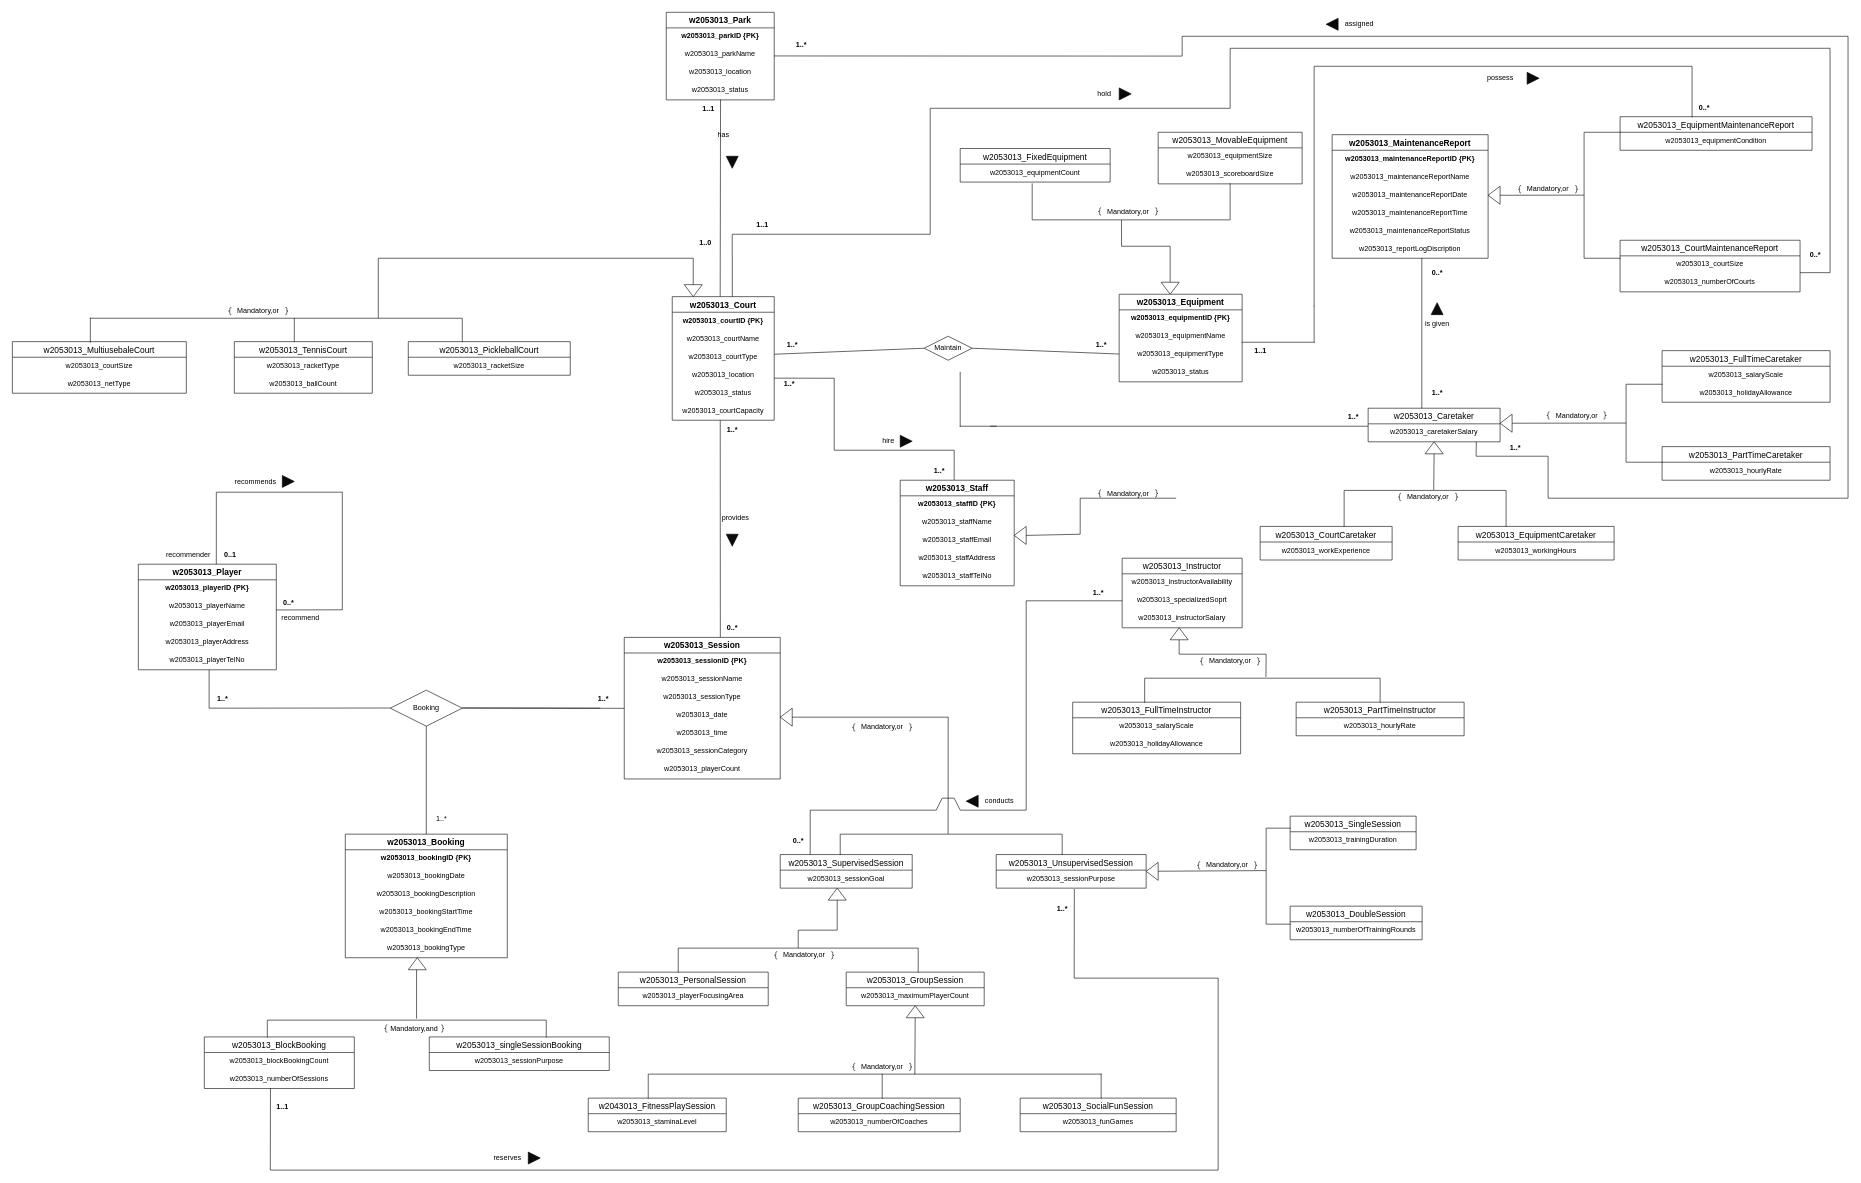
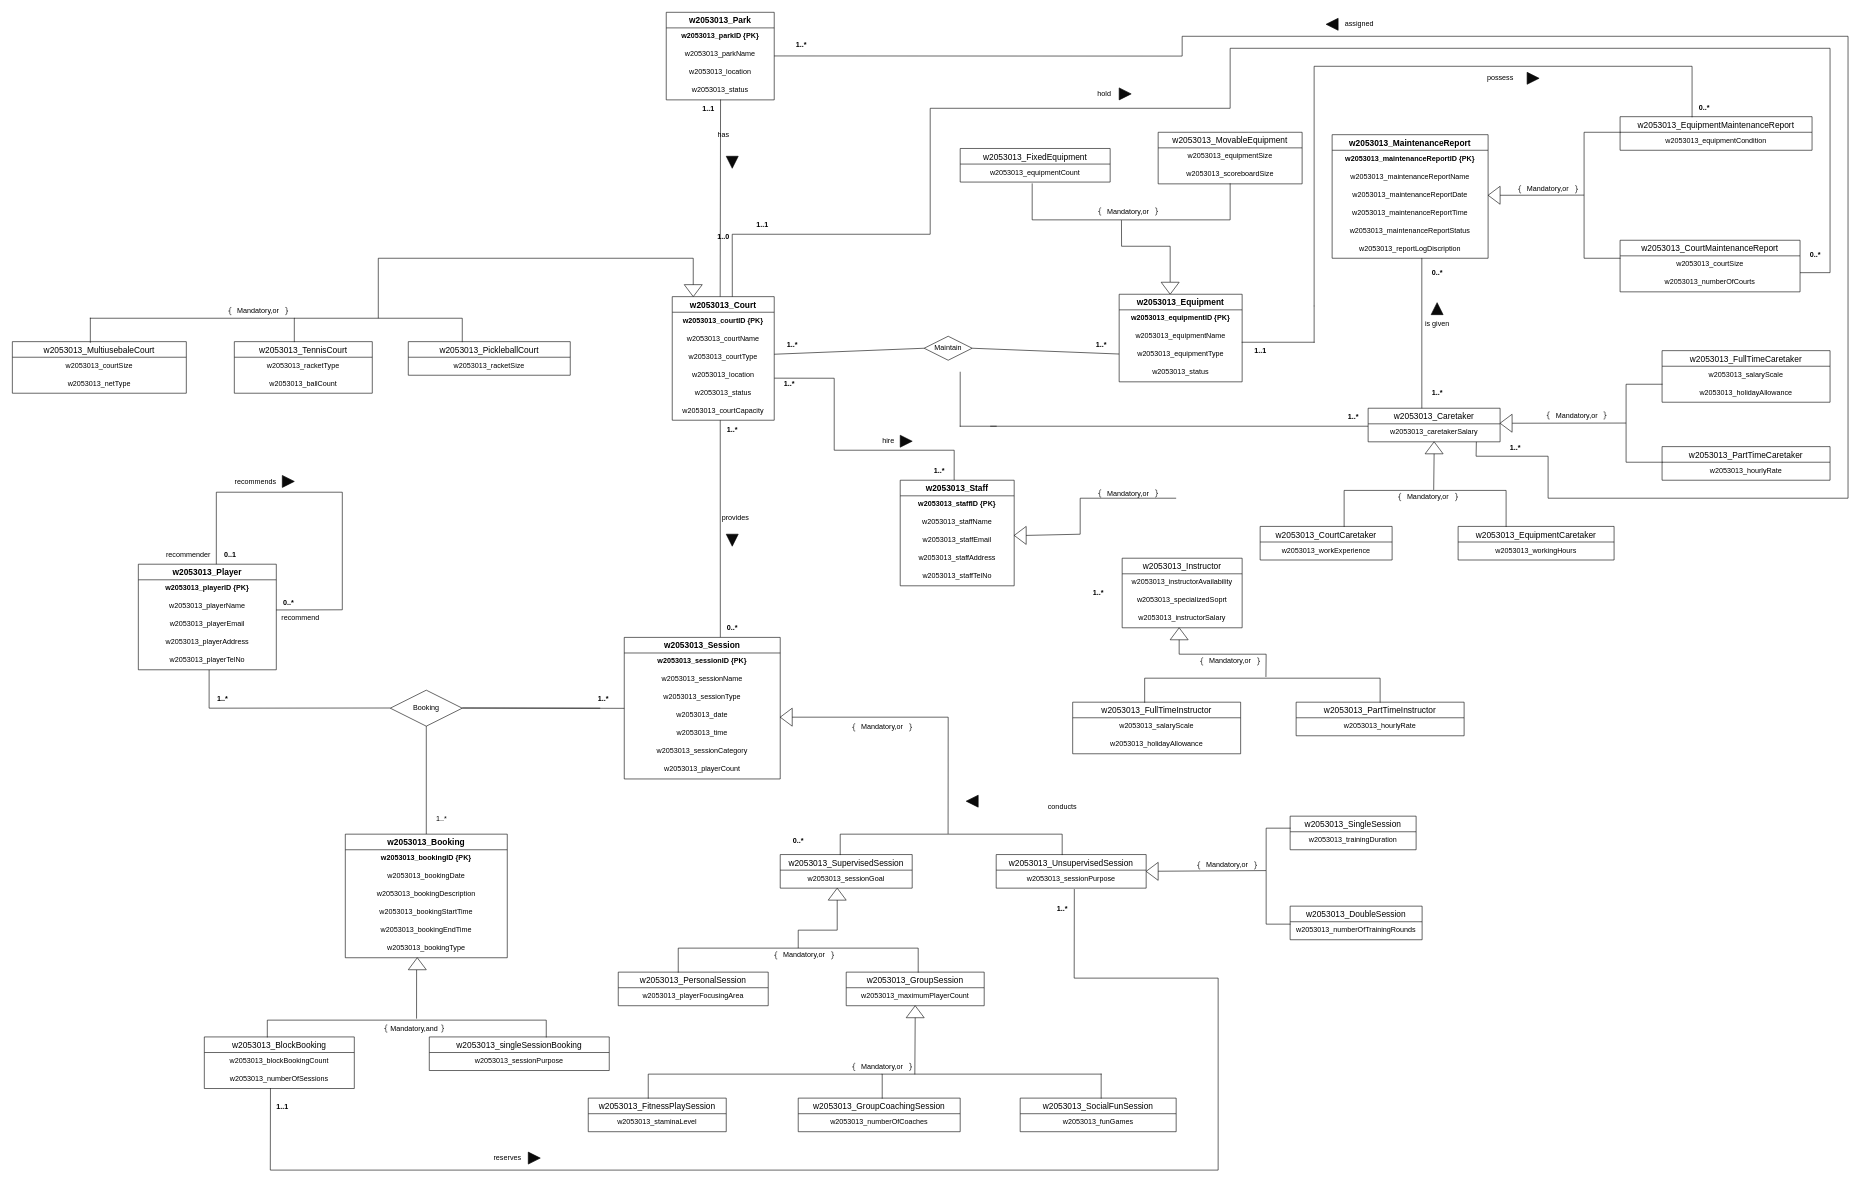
node "1..0": moved (705, 243) -> (723, 237)
edge "w2053013_specializedSoprt" -- "w2053013_SupervisedSession": removed
node "conducts": moved (999, 801) -> (1062, 807)
node "w2043013_FitnessPlaySession": label "w2043013_FitnessPlaySession" -> "w2053013_FitnessPlaySession"
